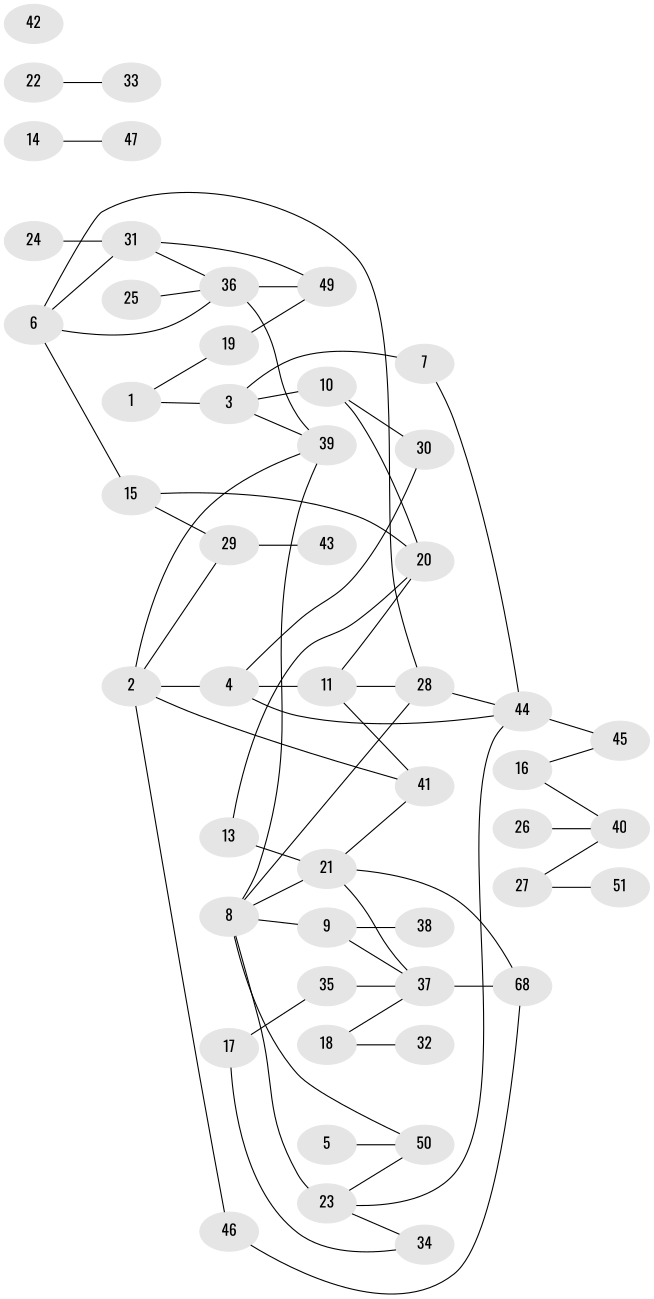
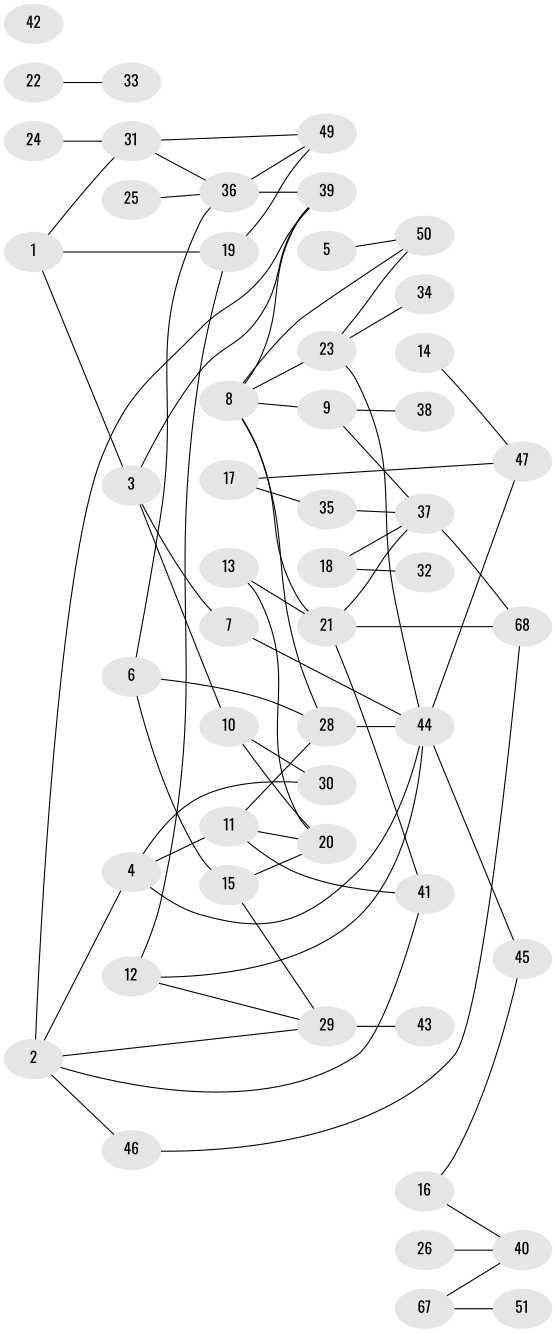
edge "31" -- "6": now "31" -- "1"
edge "47" -- "44": added
node "27": label "27" -> "67"
node "12": added
edge "17" -- "34": now "17" -- "47"
